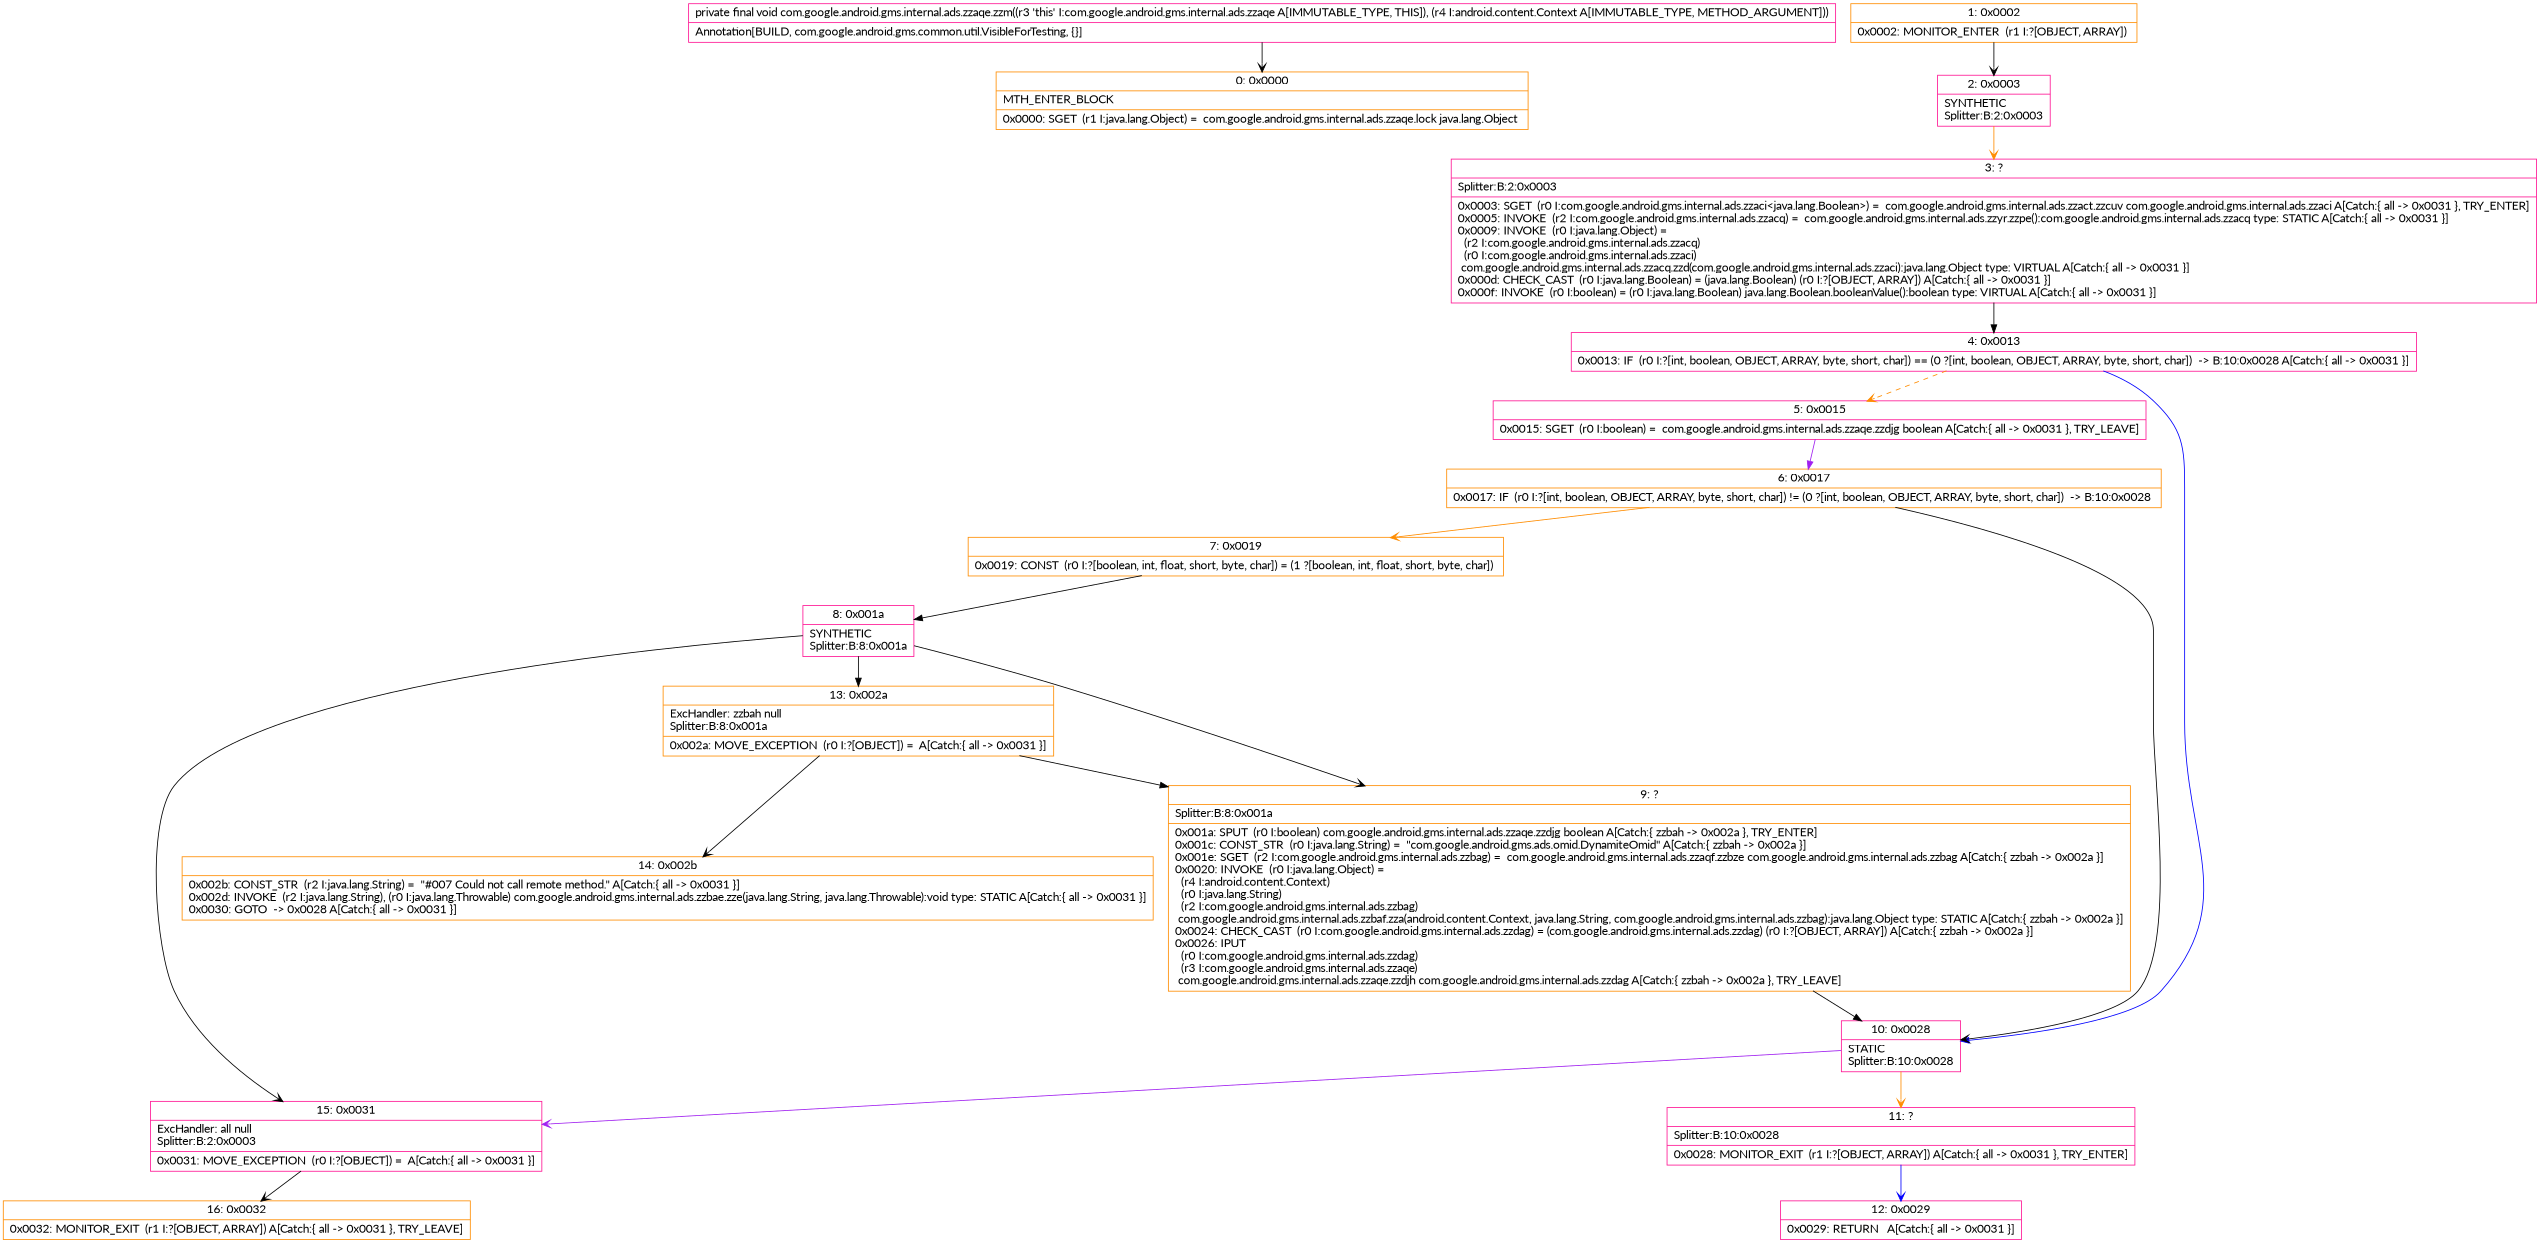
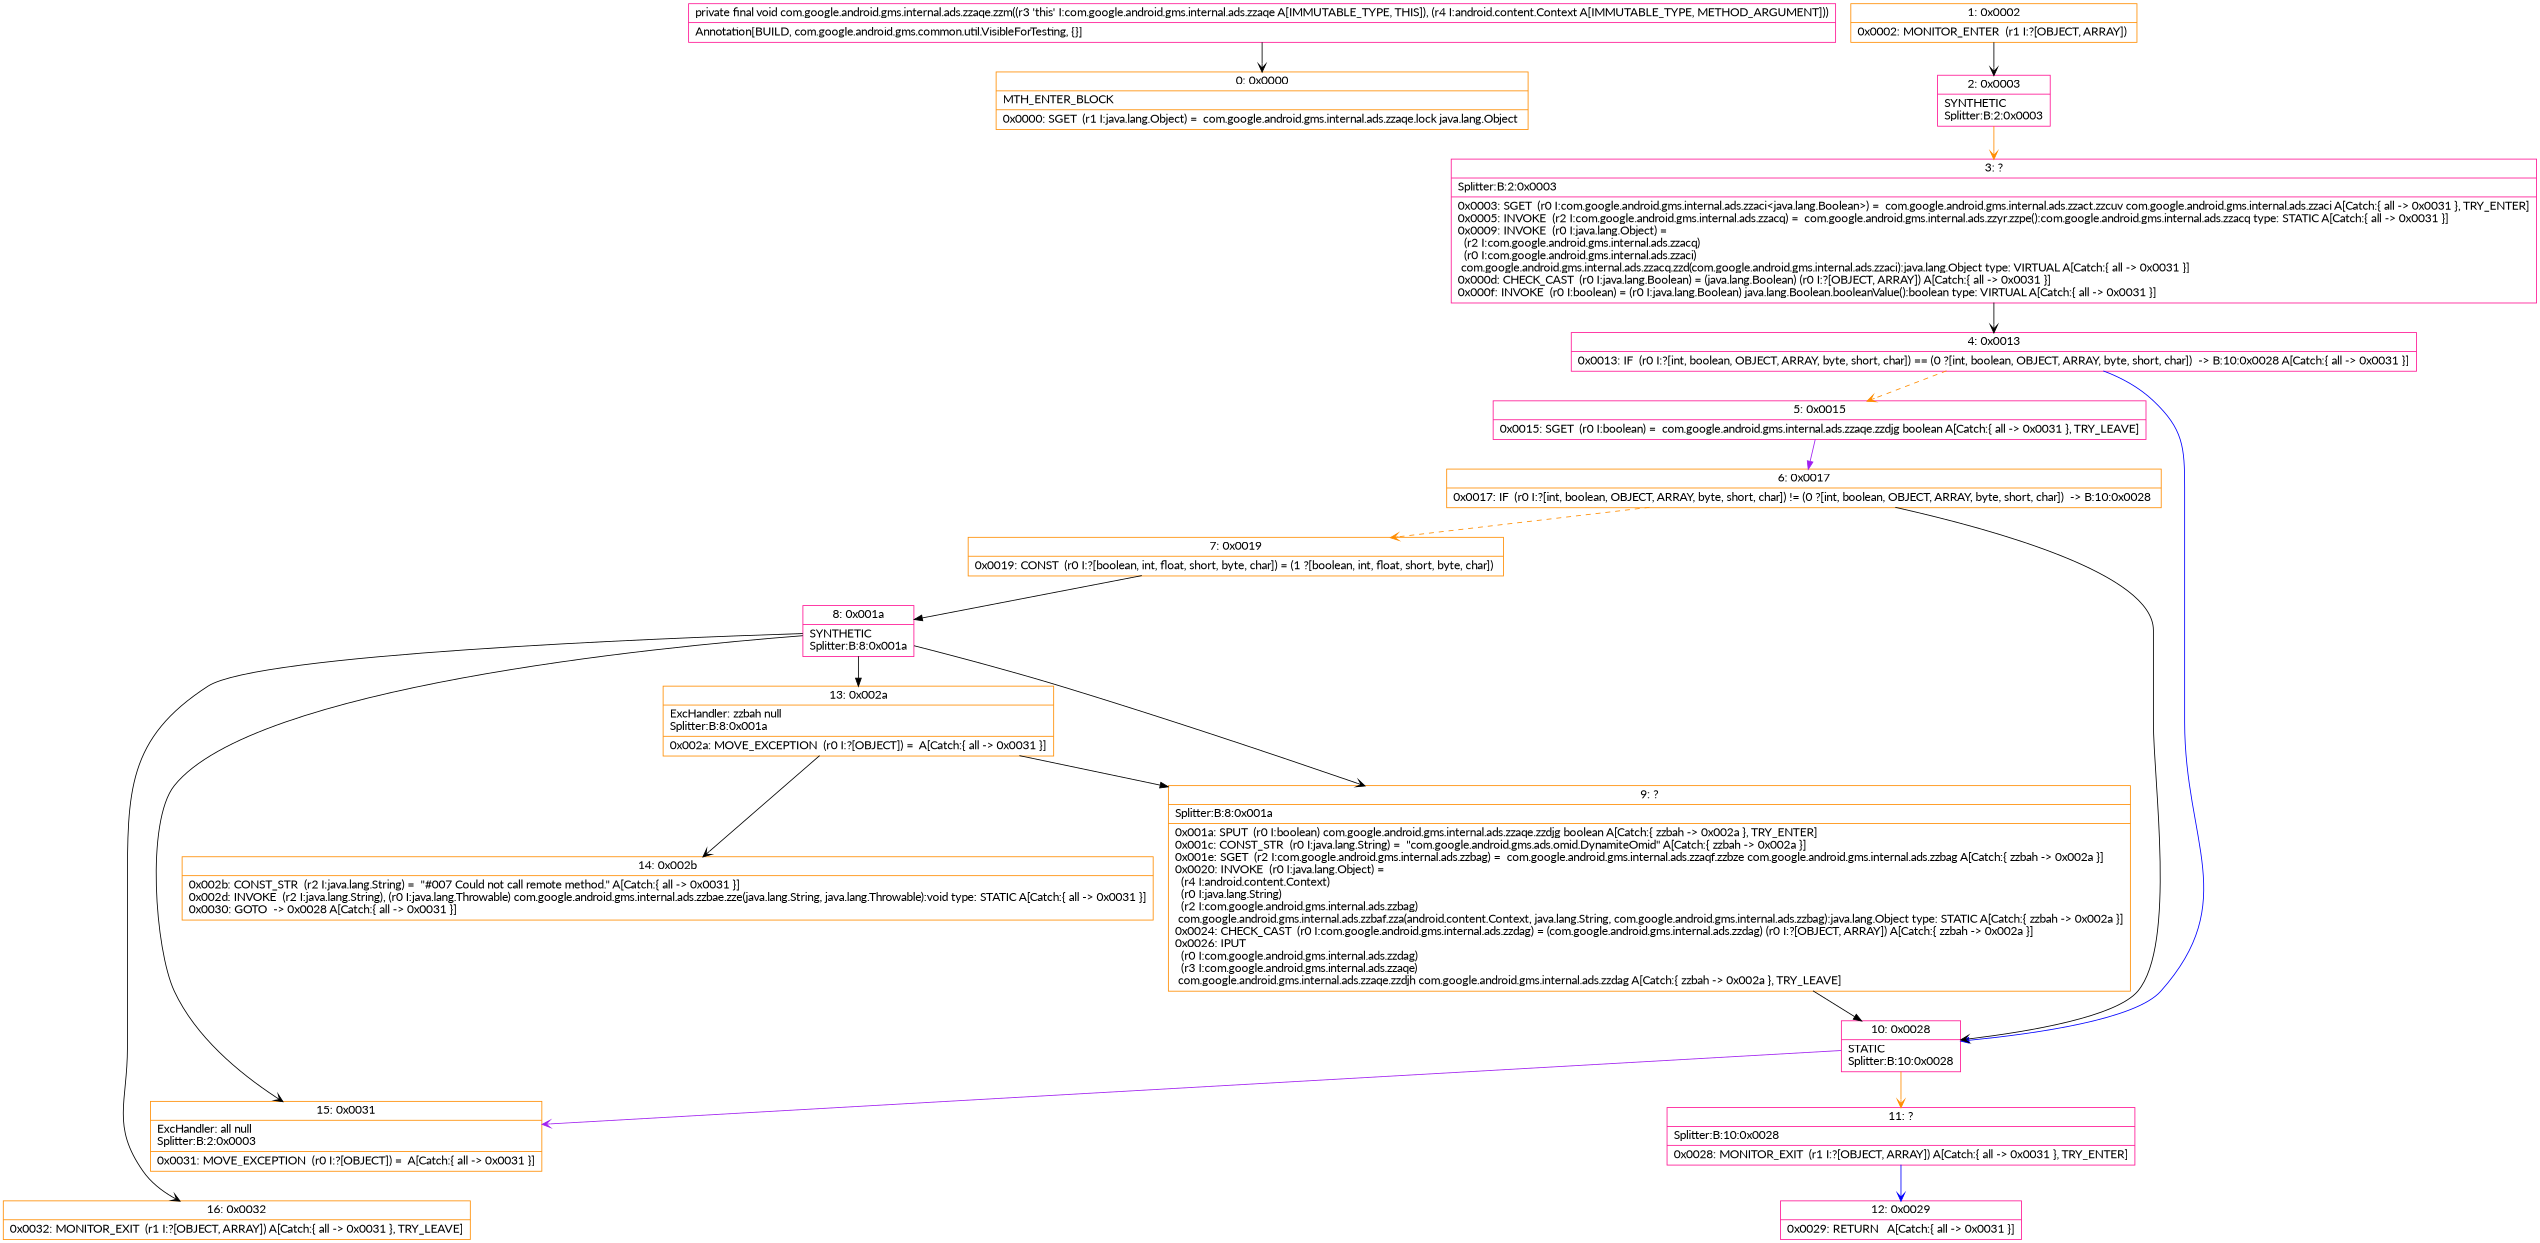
edge "3: ?" -> "4: 0x0013": arrowhead normal -> vee
edge "6: 0x0017" -> "7: 0x0019": style solid -> dashed
node "15: 0x0031": color deeppink -> darkorange
edge "15: 0x0031" -> "16: 0x0032": now "8: 0x001a" -> "16: 0x0032"
